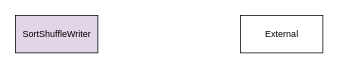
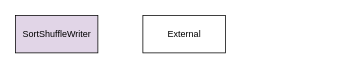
node "External": moved (282, 34) -> (184, 34)
